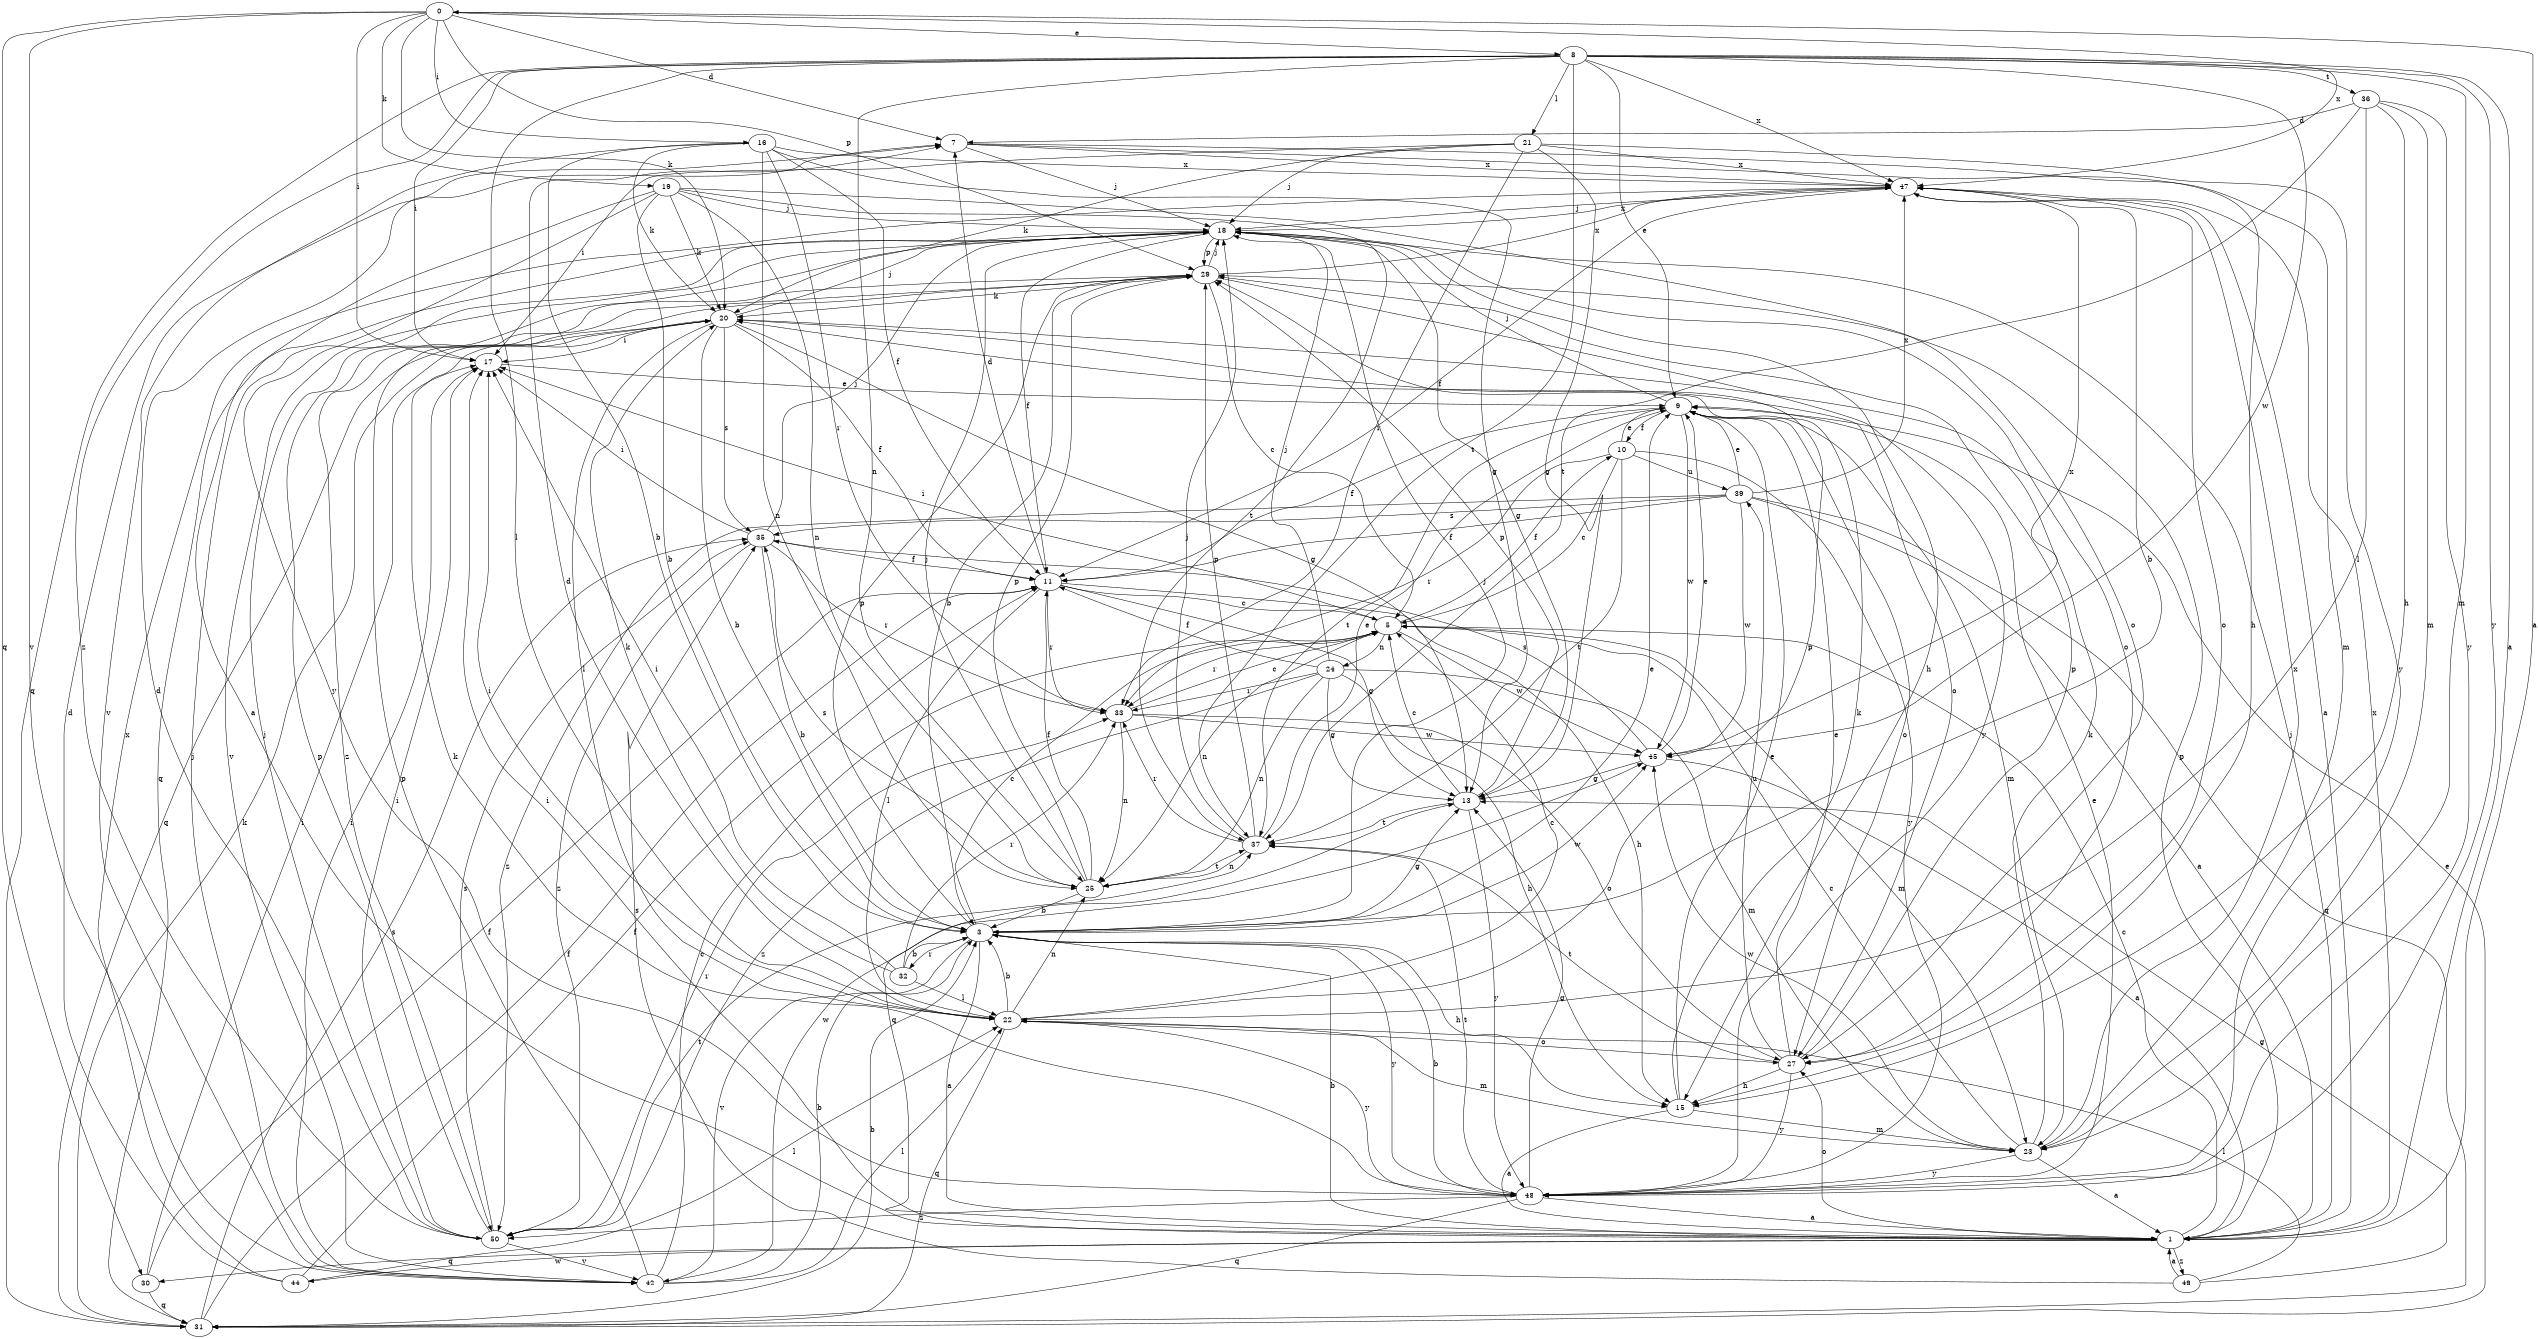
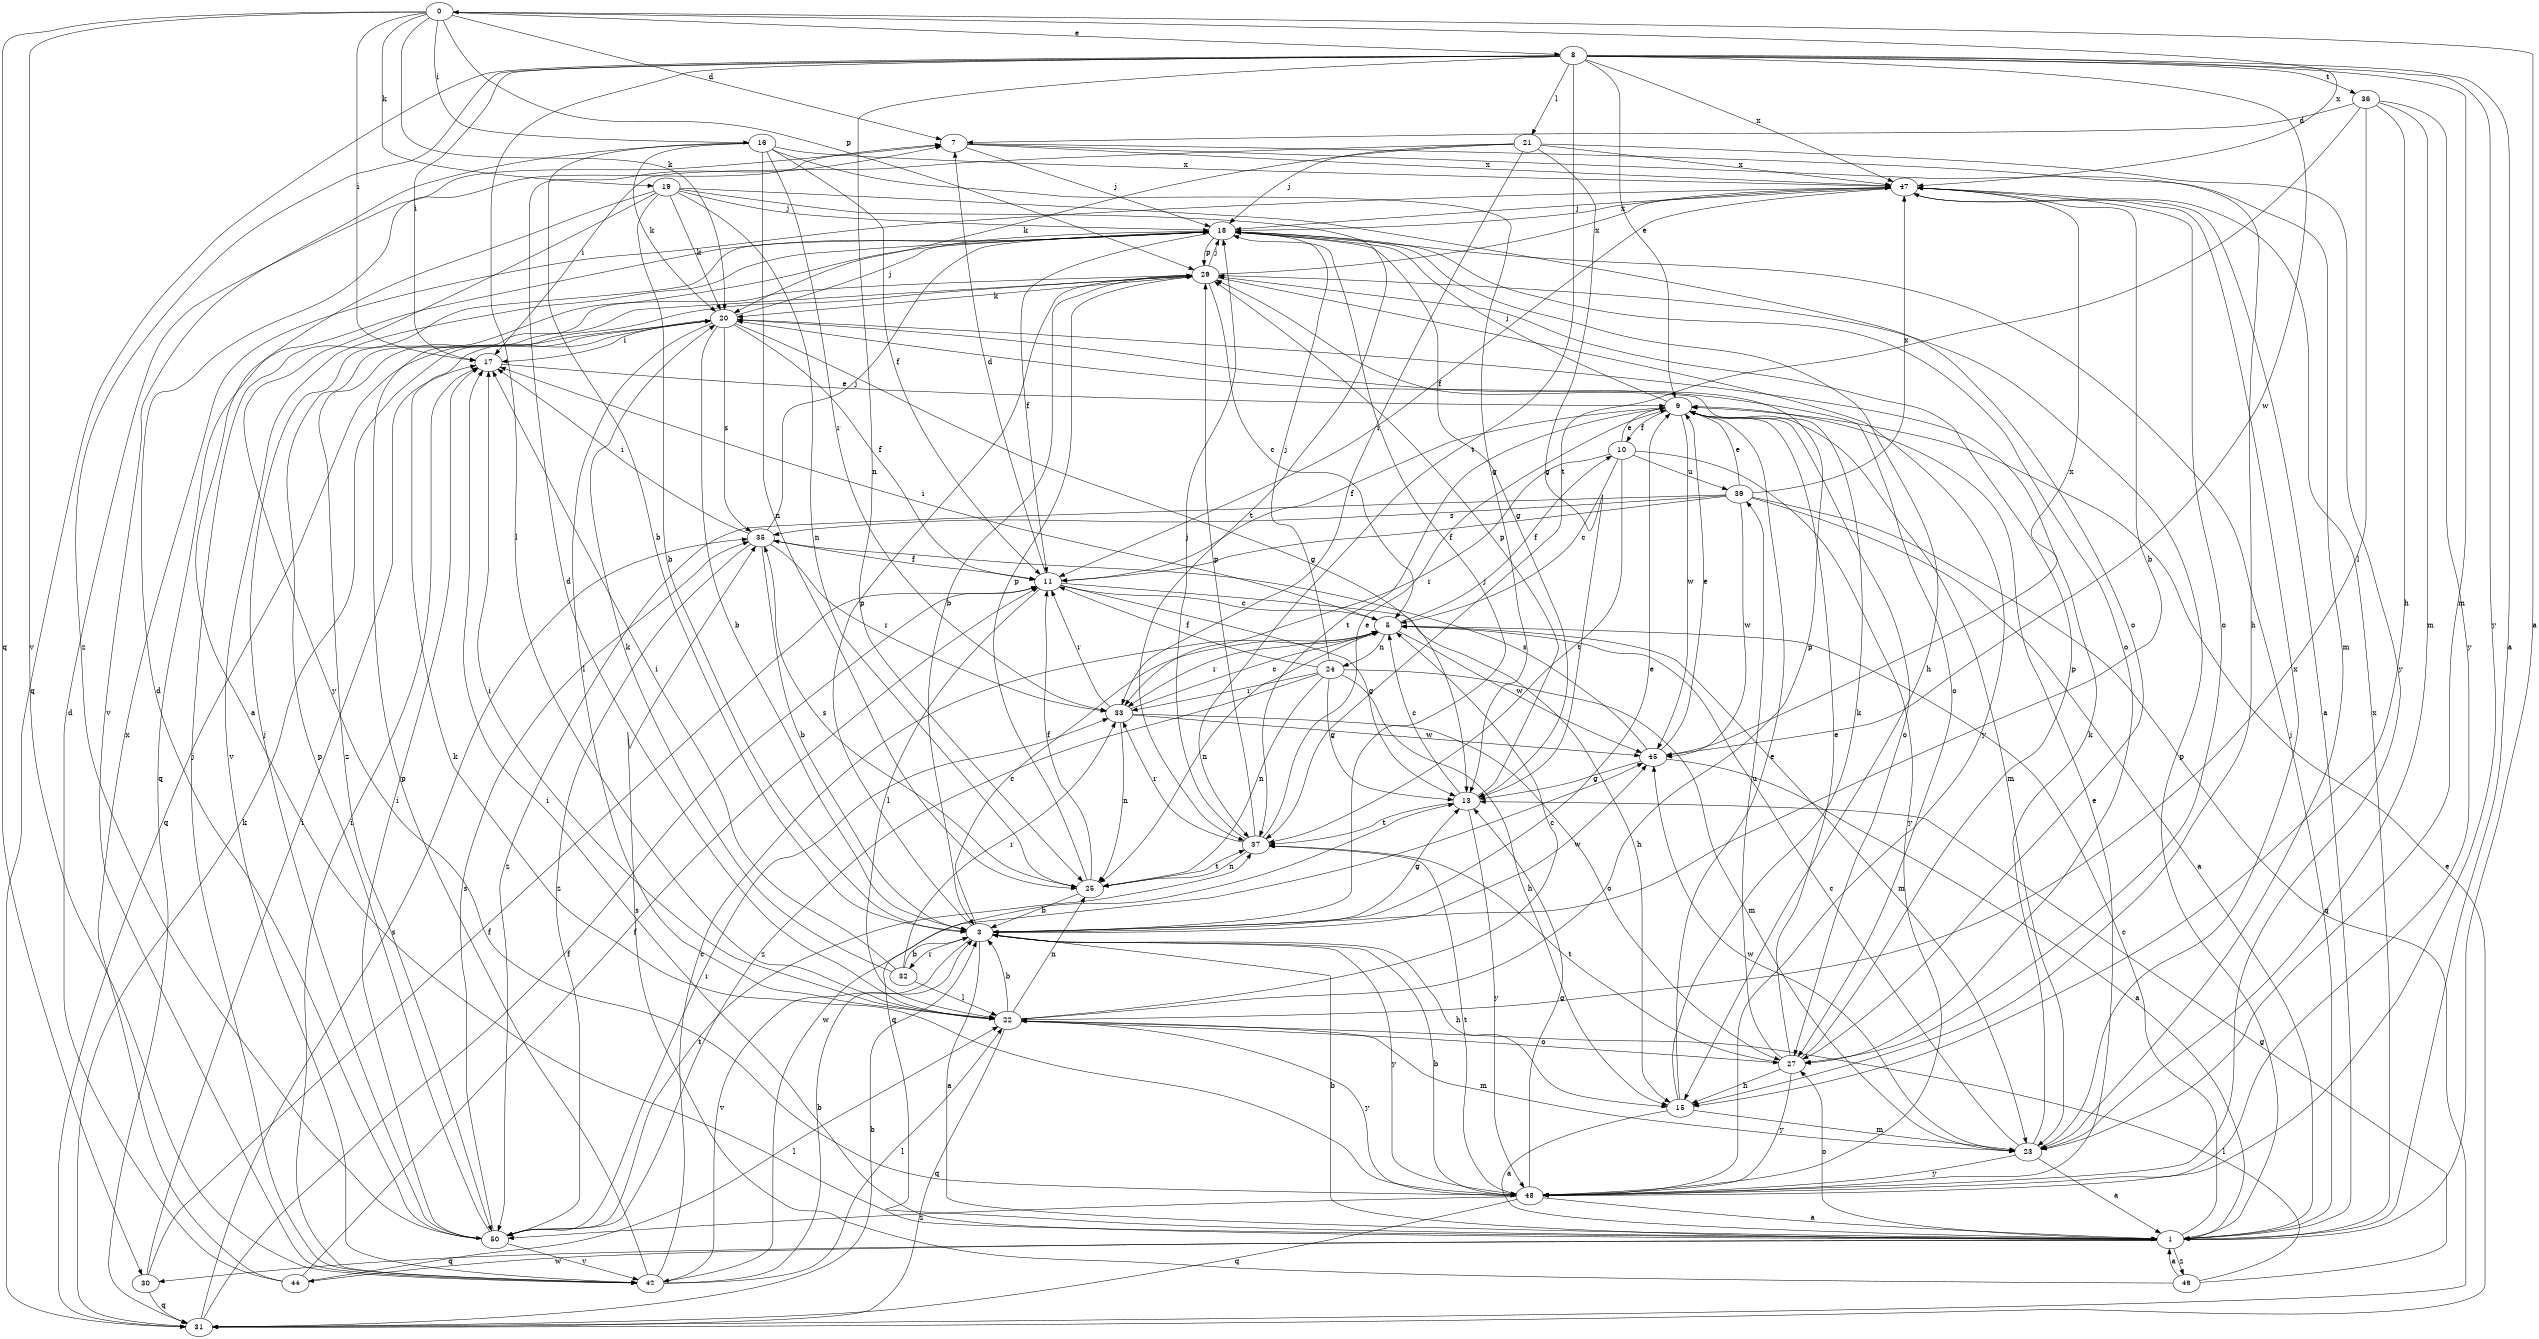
edge "25" -> "18": removed, label "j"
edge "11" -> "33": reversed
